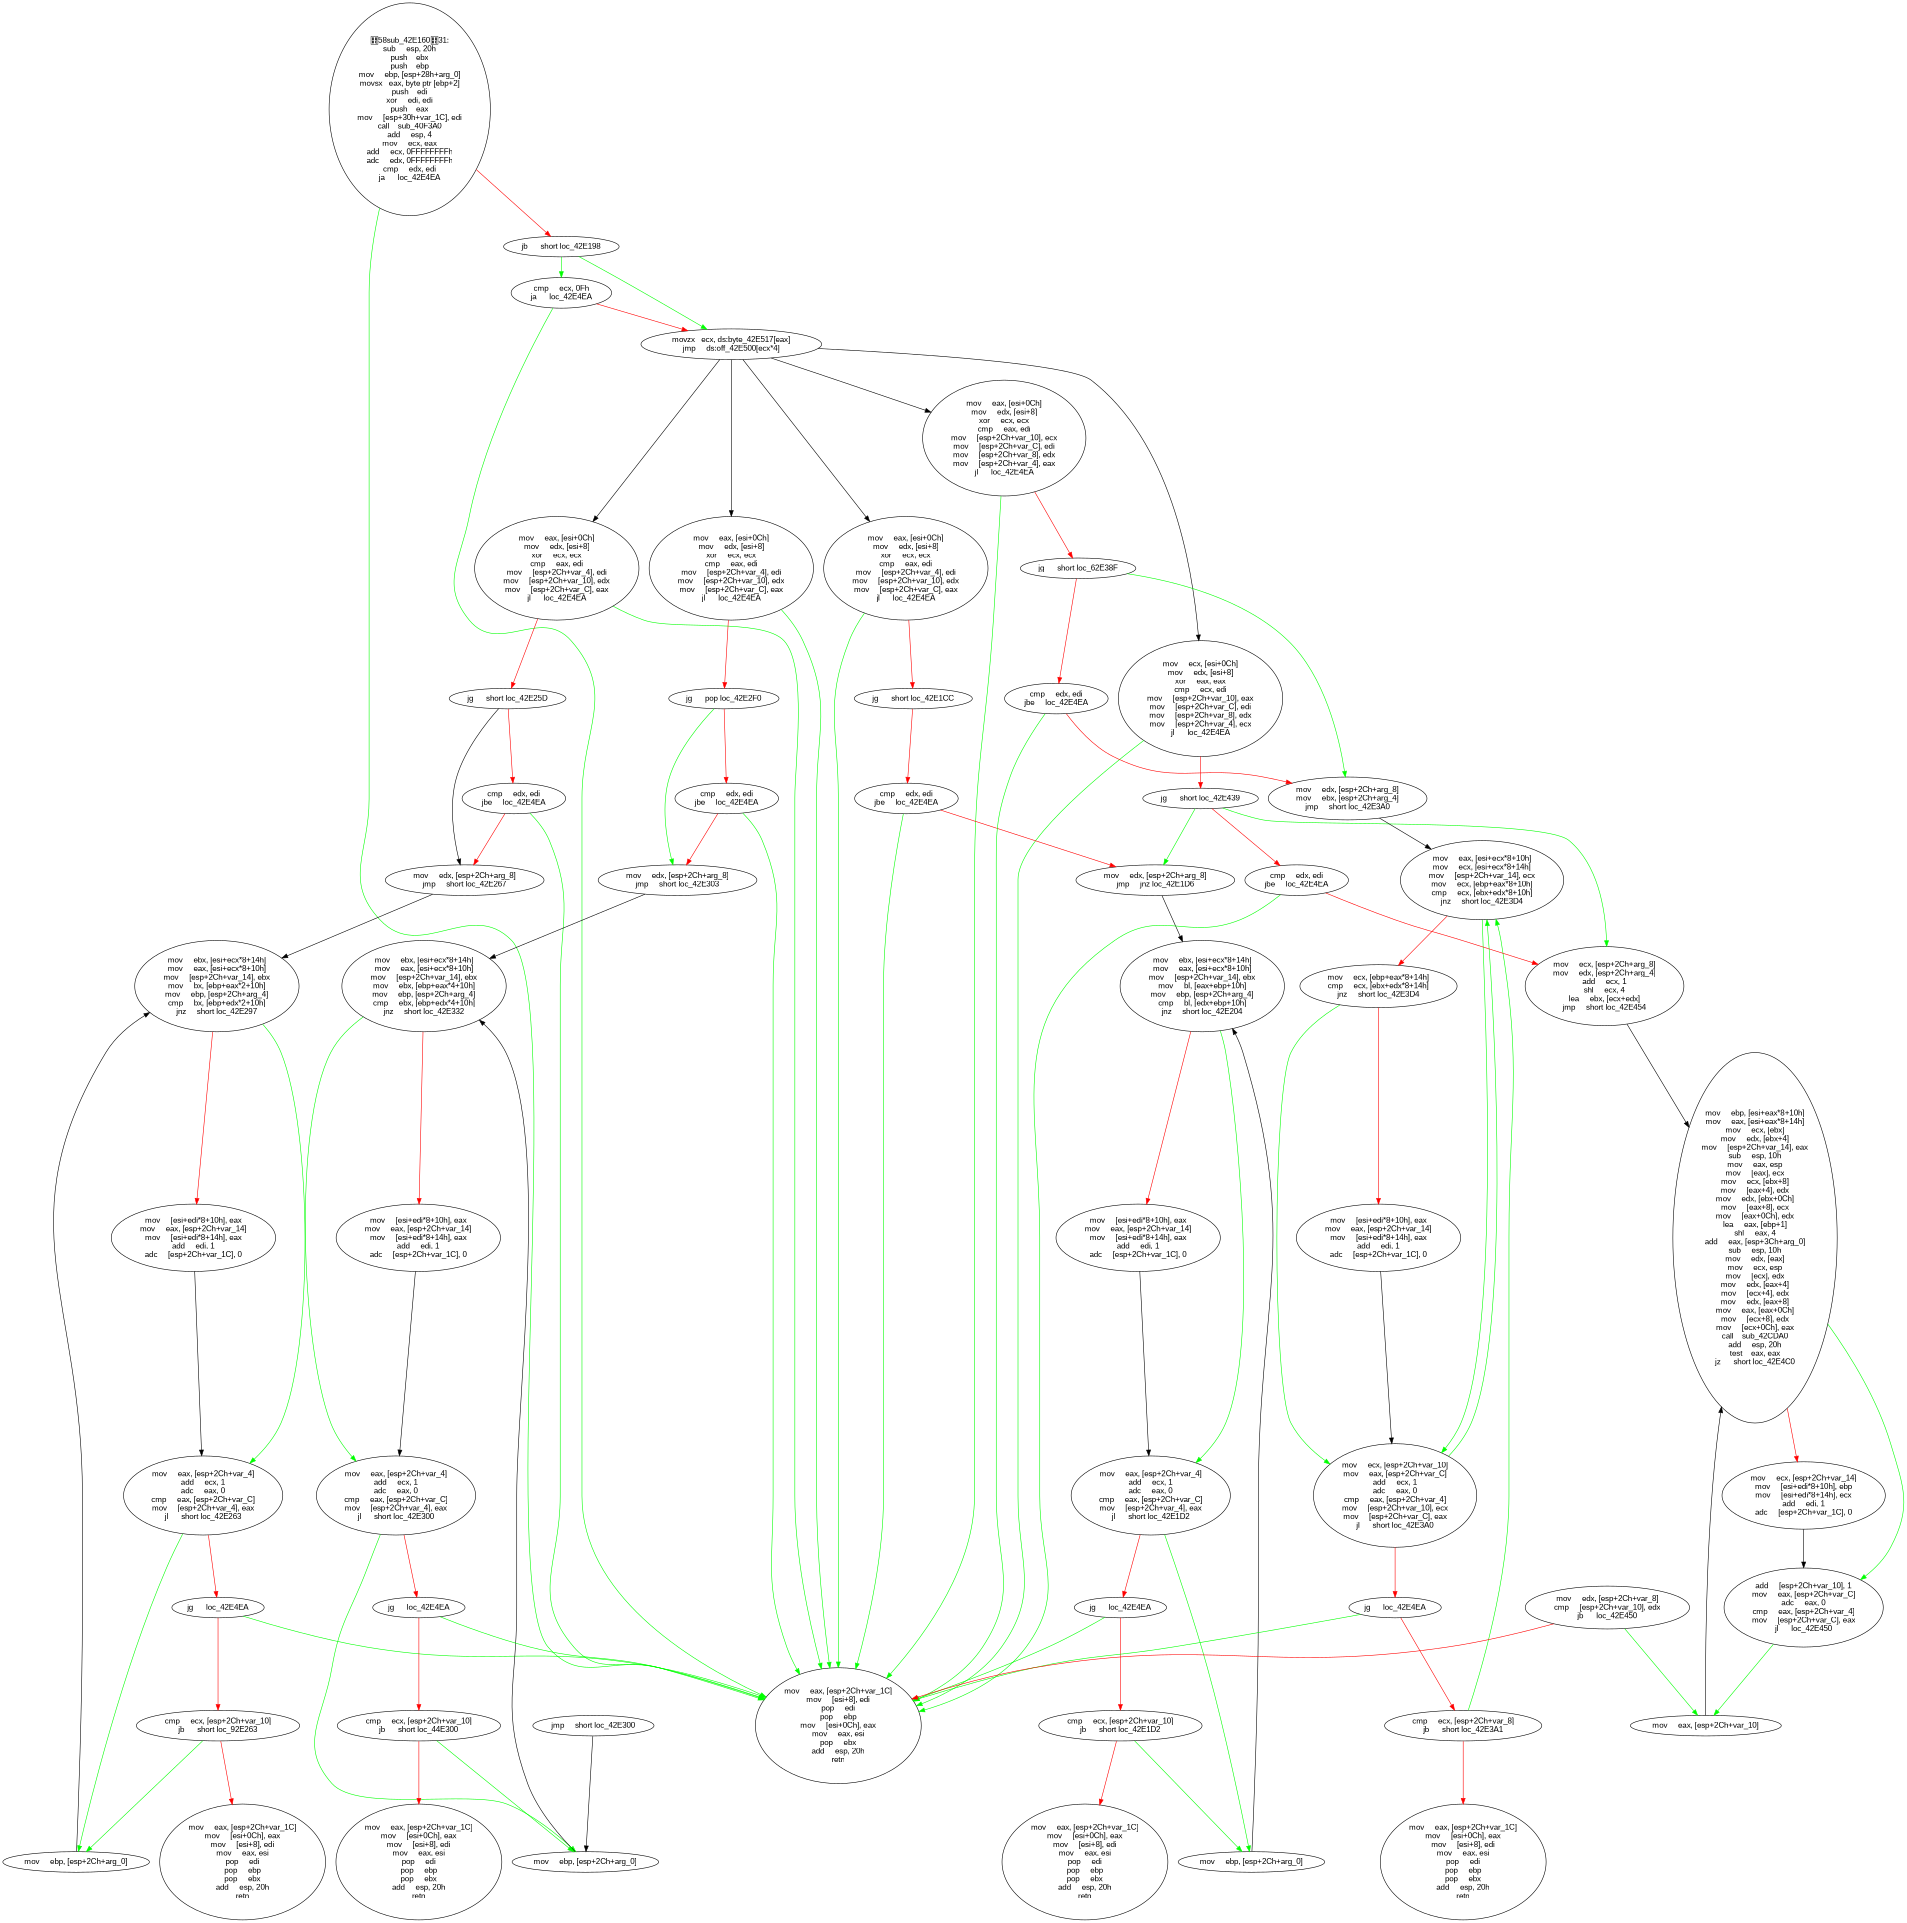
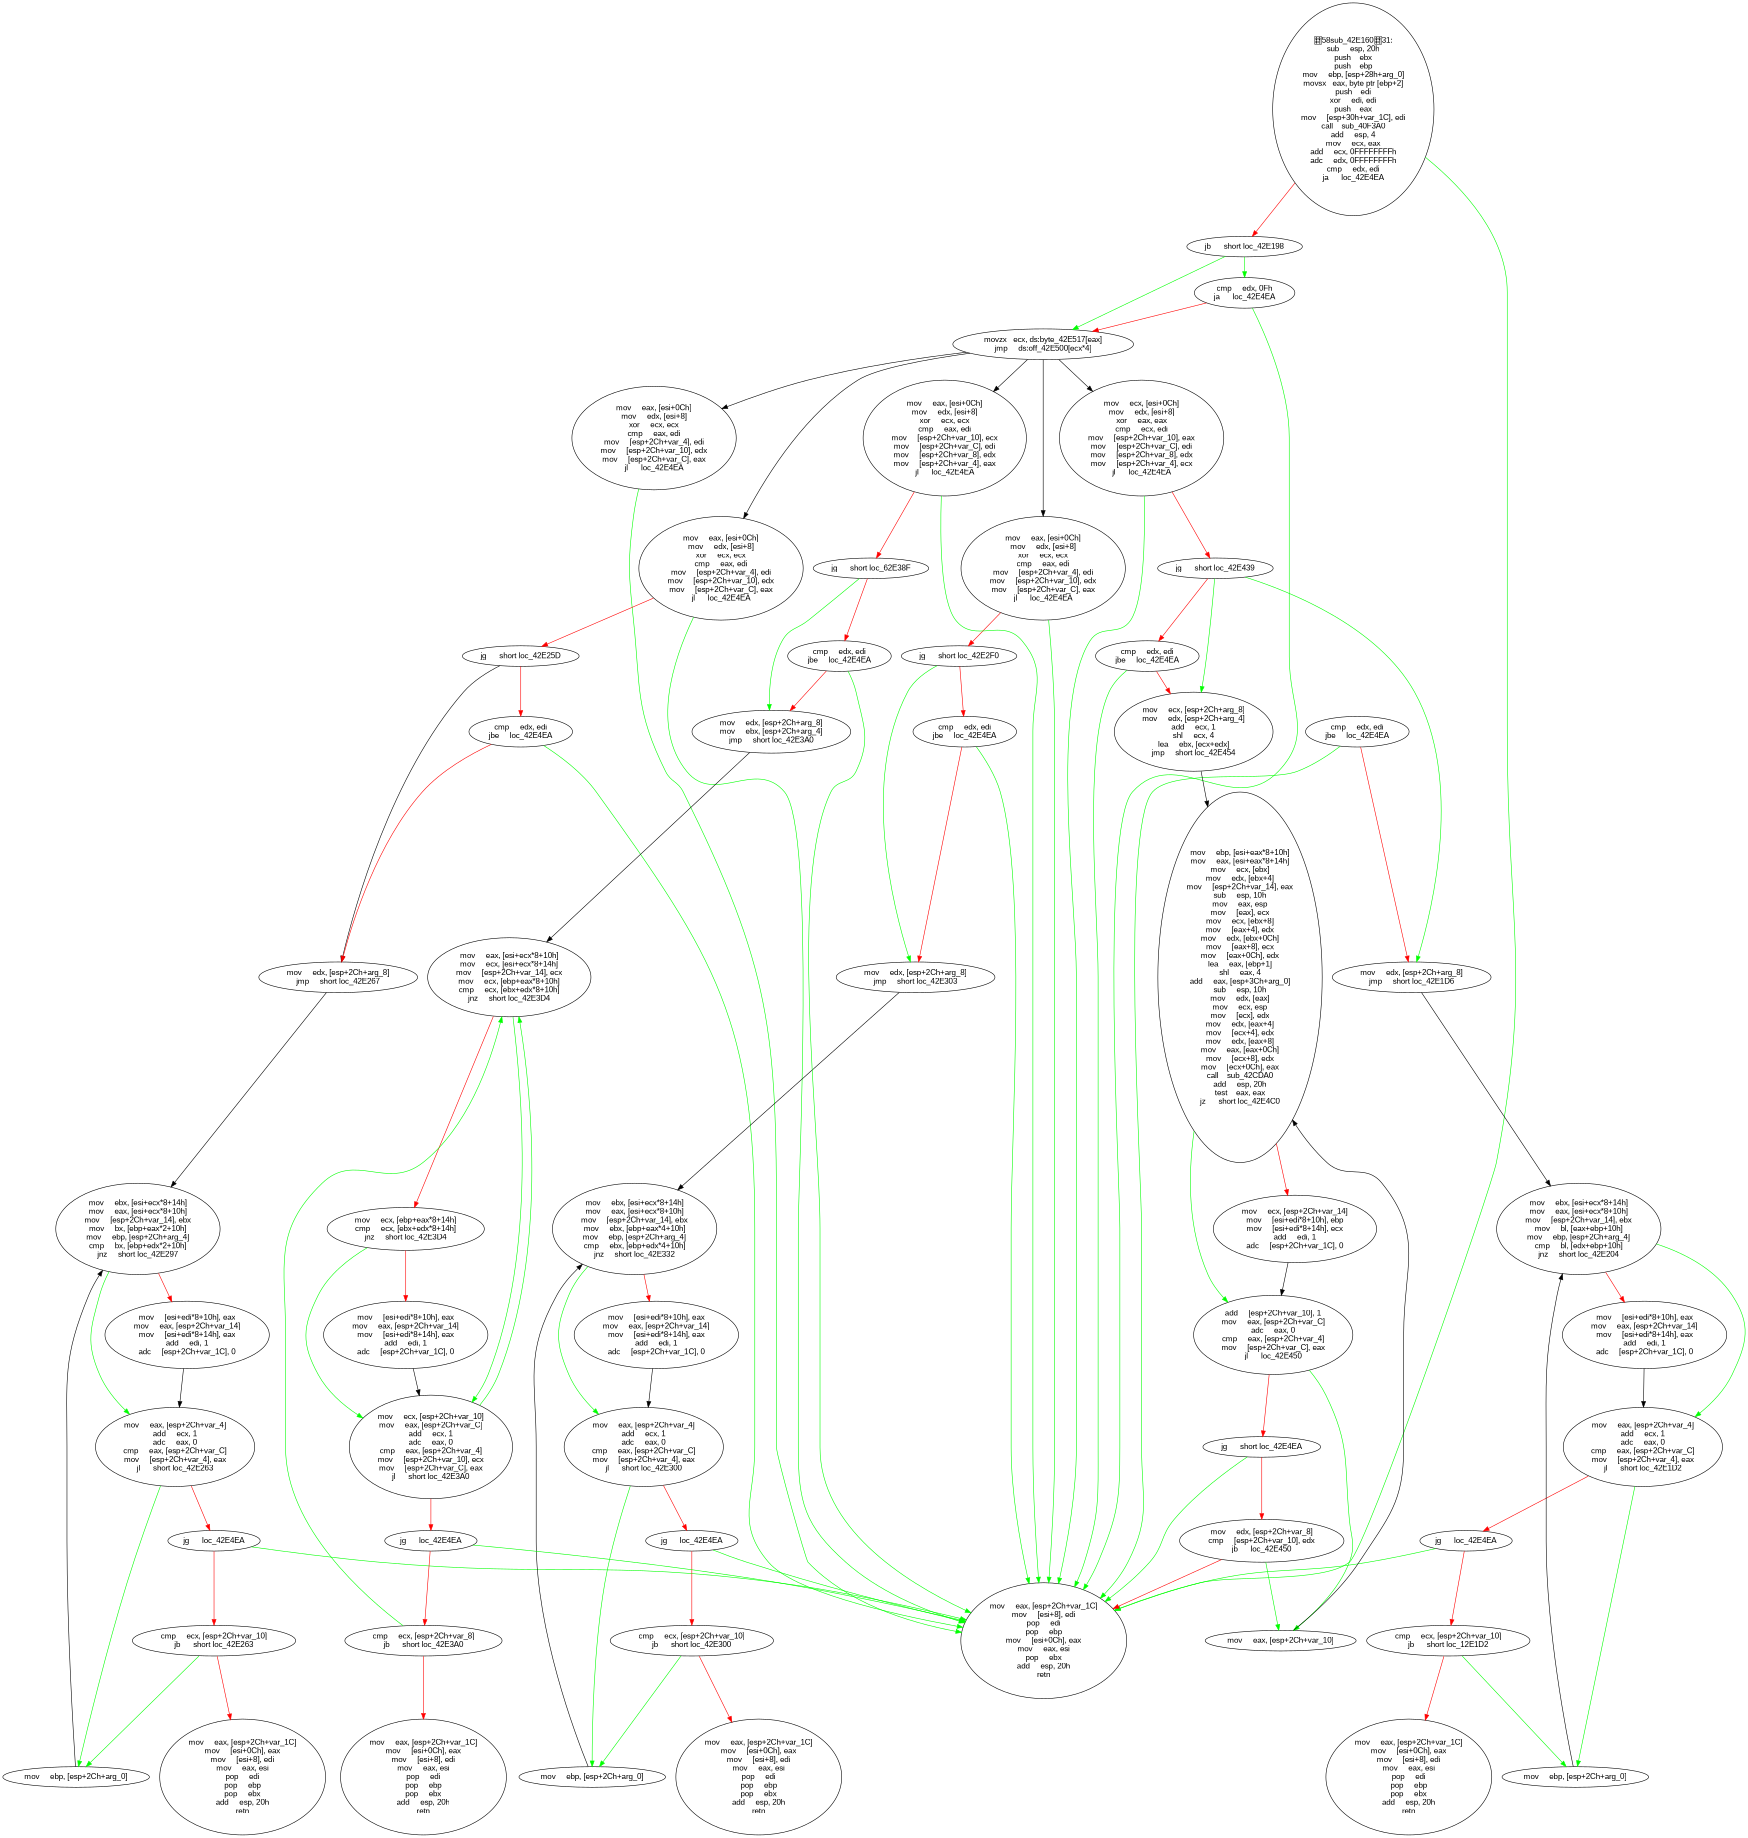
node "cmp     ecx, 0Fh ja      loc_42E4EA": label "cmp     ecx, 0Fh ja      loc_42E4EA" -> "cmp     edx, 0Fh ja      loc_42E4EA"
node "jg      pop loc_42E2F0": label "jg      pop loc_42E2F0" -> "jg      short loc_42E2F0"
node "jg      short loc_42E1CC": removed
node "mov     edx, [esp+2Ch+arg_8] jmp     jnz loc_42E1D6": label "mov     edx, [esp+2Ch+arg_8] jmp     jnz loc_42E1D6" -> "mov     edx, [esp+2Ch+arg_8] jmp     short loc_42E1D6"
node "jg      short loc_42E4EA": added
node "cmp     ecx, [esp+2Ch+var_10] jb      short loc_92E263": label "cmp     ecx, [esp+2Ch+var_10] jb      short loc_92E263" -> "cmp     ecx, [esp+2Ch+var_10] jb      short loc_42E263"
node "cmp     ecx, [esp+2Ch+var_10] jb      short loc_44E300": label "cmp     ecx, [esp+2Ch+var_10] jb      short loc_44E300" -> "cmp     ecx, [esp+2Ch+var_10] jb      short loc_42E300"
node "jmp     short loc_42E300": removed
node "cmp     ecx, [esp+2Ch+var_10] jb      short loc_42E1D2": label "cmp     ecx, [esp+2Ch+var_10] jb      short loc_42E1D2" -> "cmp     ecx, [esp+2Ch+var_10] jb      short loc_12E1D2"
node "cmp     ecx, [esp+2Ch+var_8] jb      short loc_42E3A1": label "cmp     ecx, [esp+2Ch+var_8] jb      short loc_42E3A1" -> "cmp     ecx, [esp+2Ch+var_8] jb      short loc_42E3A0"
